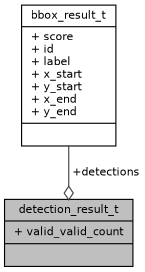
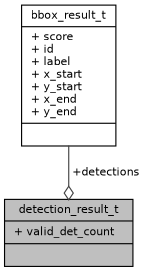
node "detection_result_t": text "+ valid_valid_count" -> "+ valid_det_count"
